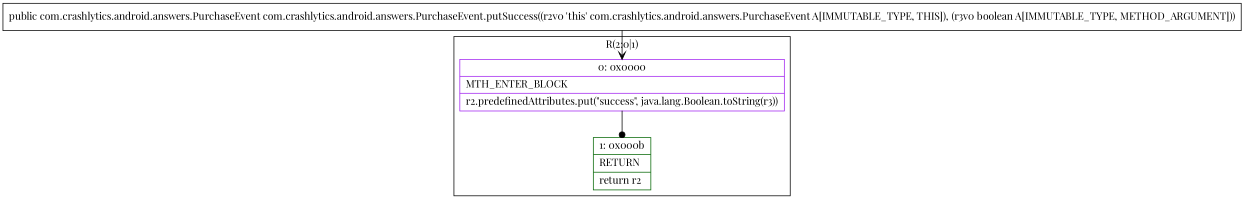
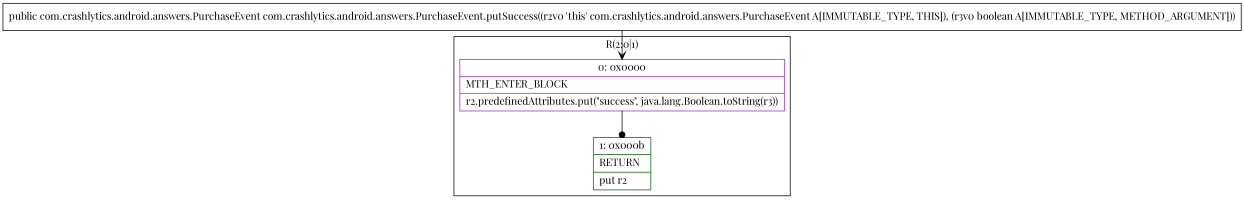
node "1: 0x000b": text "return r2" -> "put r2"
